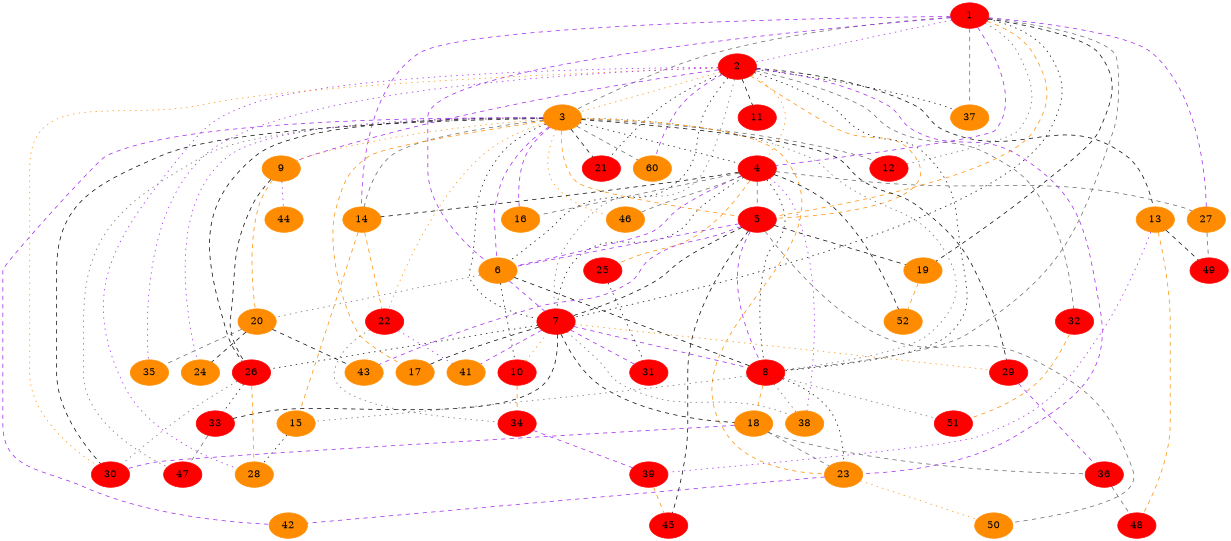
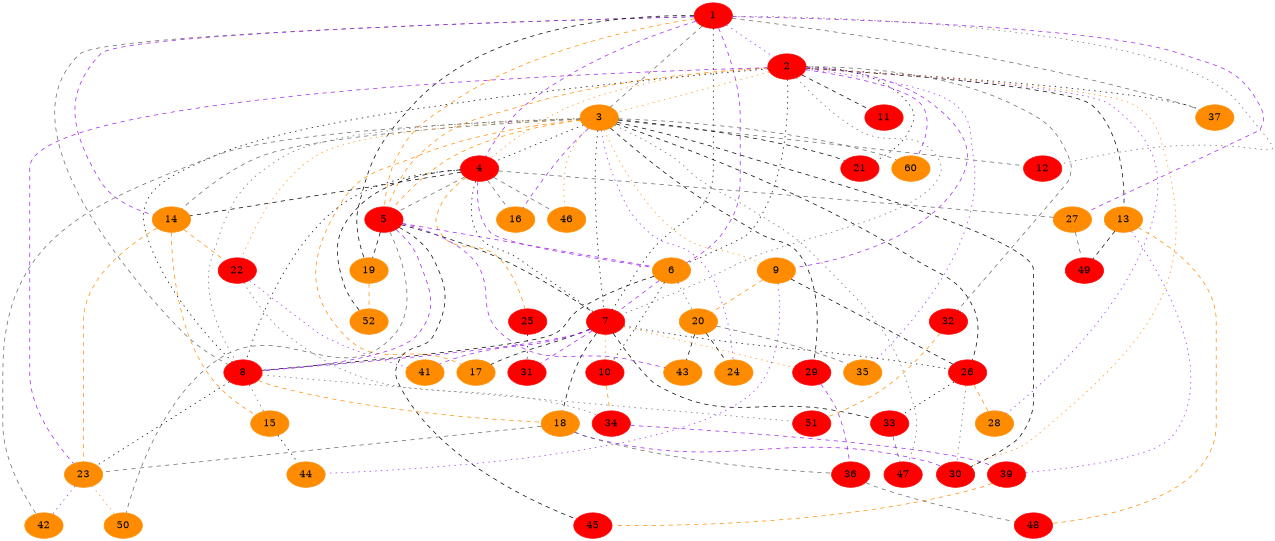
edge "3" -- "6": removed
edge "3" -- "42": color purple -> gray40
edge "3" -- "23": now "14" -- "23"
node "38": removed
edge "15" -- "28": now "15" -- "44"
edge "23" -- "42": style dashed -> dotted
